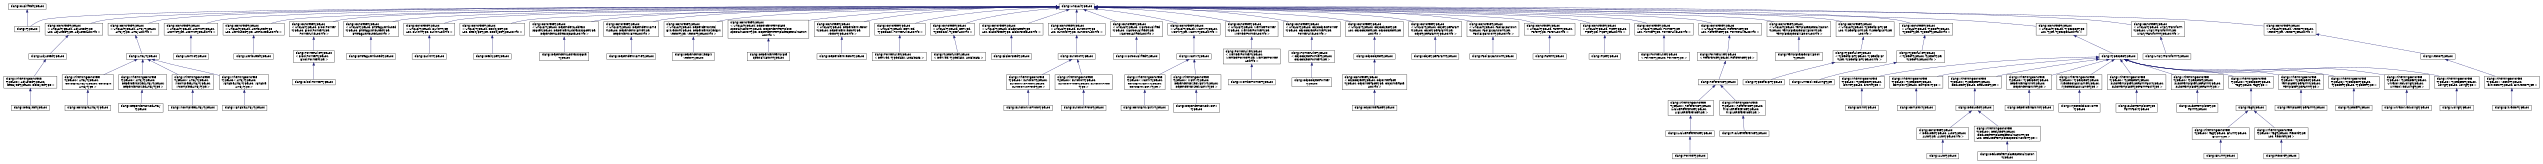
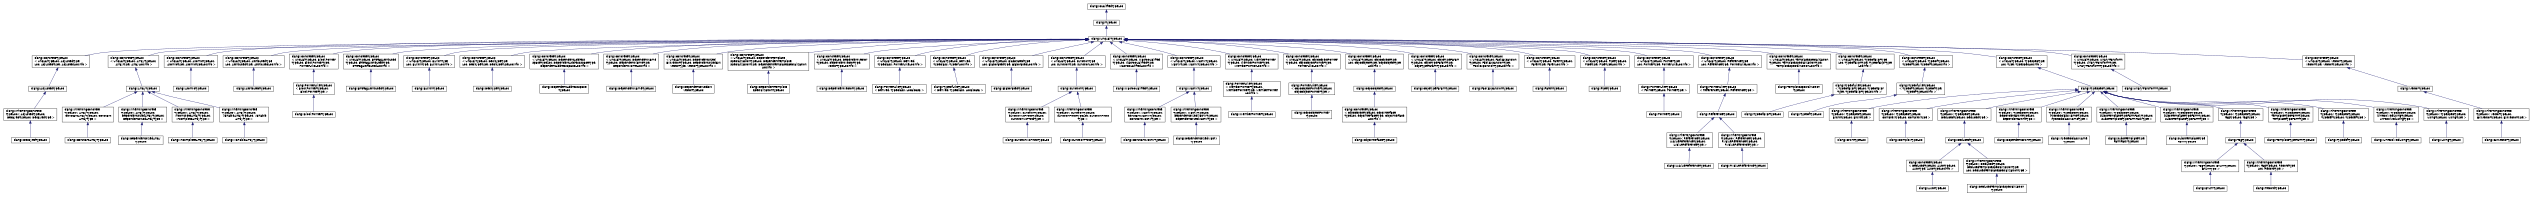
edge "clang::TypeLoc" -> "clang::UnqualTypeLoc": reversed
node "clang::UnresolvedUsingType": label "clang::UnresolvedUsingType" -> "clang::TypeOfTypeLoc"
edge "clang::PointerTypeLoc" -> "clang::LValueReferenceTypeLoc": now "clang::PointerTypeLoc" -> "clang::PointerLikeTypeLoc < PointerTypeLoc, PointerType >"
